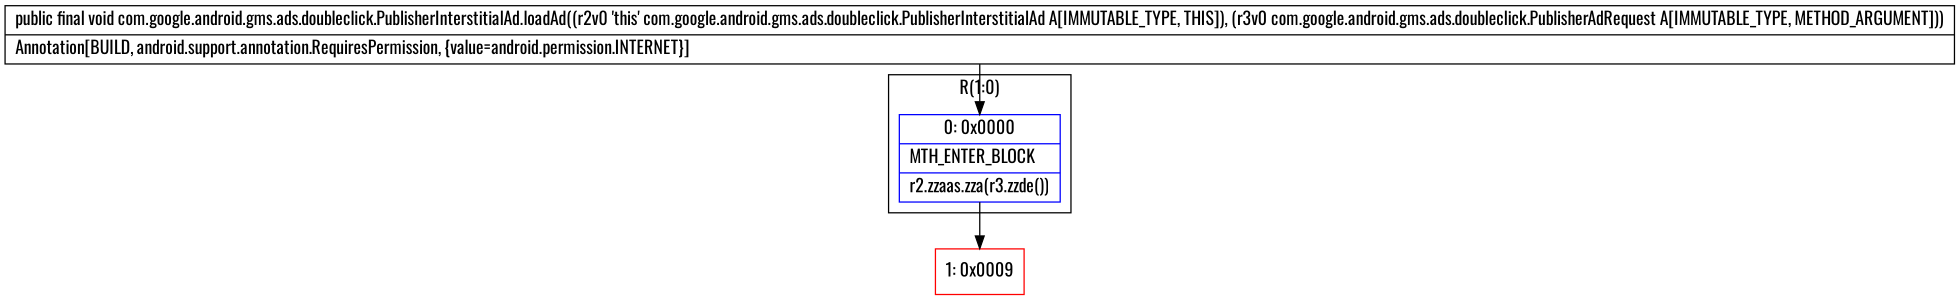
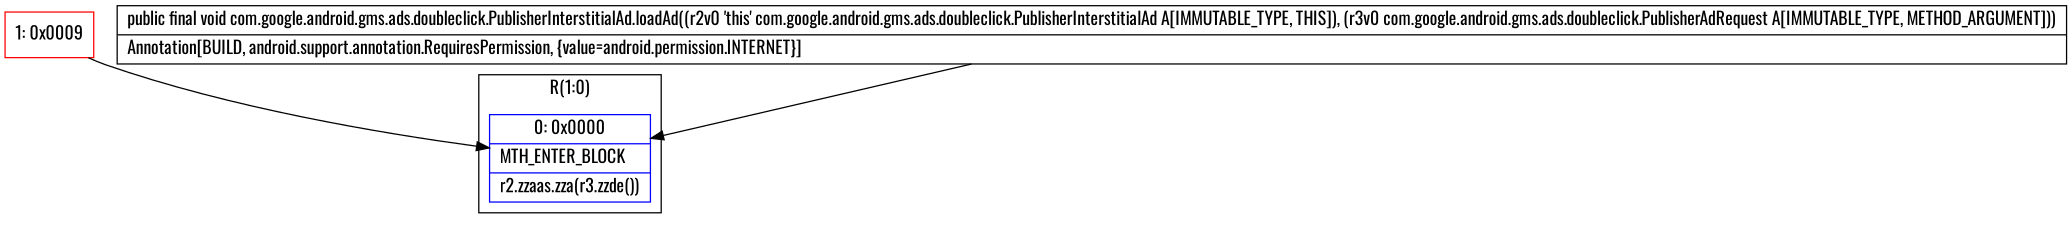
edge "0: 0x0000" -> "1: 0x0009": reversed
